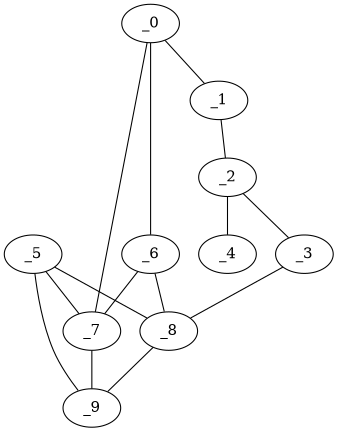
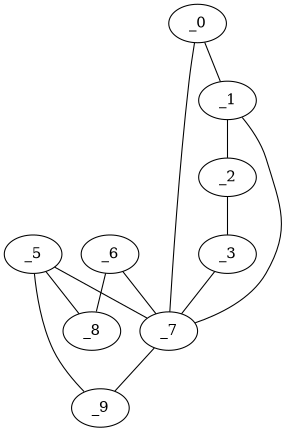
edge "_0" -- "_6": removed
edge "_1" -- "_7": added
node "_4": removed
edge "_3" -- "_8": now "_3" -- "_7"
edge "_8" -- "_9": removed
